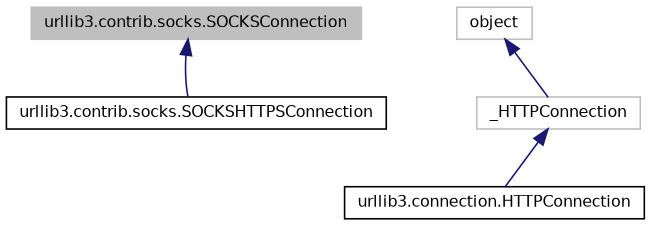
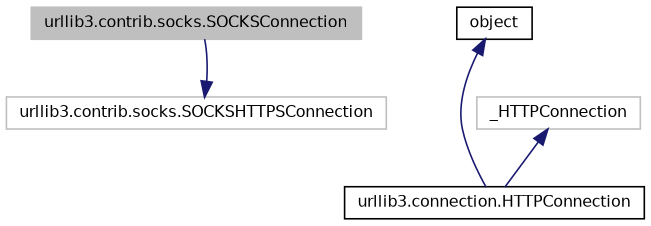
node "object": color grey75 -> black
edge "_HTTPConnection" -> "object": now "urllib3.connection.HTTPConnection" -> "object"
edge "urllib3.contrib.socks.SOCKSHTTPSConnection" -> "urllib3.contrib.socks.SOCKSConnection": reversed
node "urllib3.contrib.socks.SOCKSHTTPSConnection": color black -> grey75
